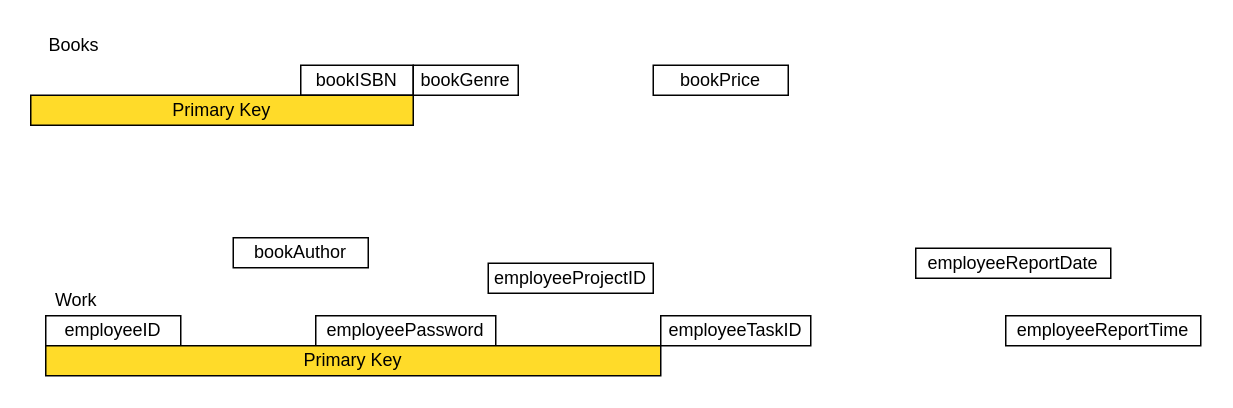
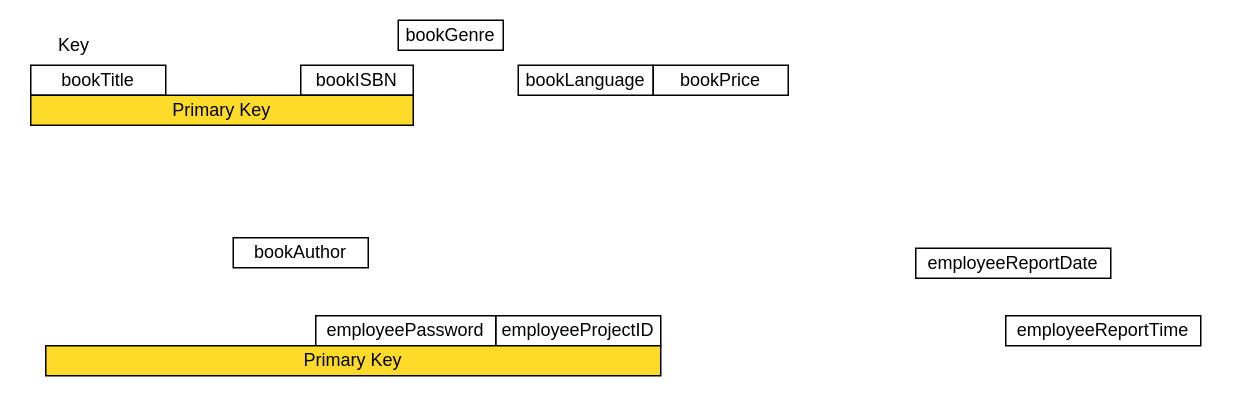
node "Books": label "Books" -> "Key"
node "bookTitle": added
node "bookGenre": moved (466, 80) -> (451, 35)
node "bookLanguage": added
node "employeeProjectID": moved (571, 278) -> (578, 331)
node "Work": removed
node "employeeID": removed
node "employeeTaskID": removed
